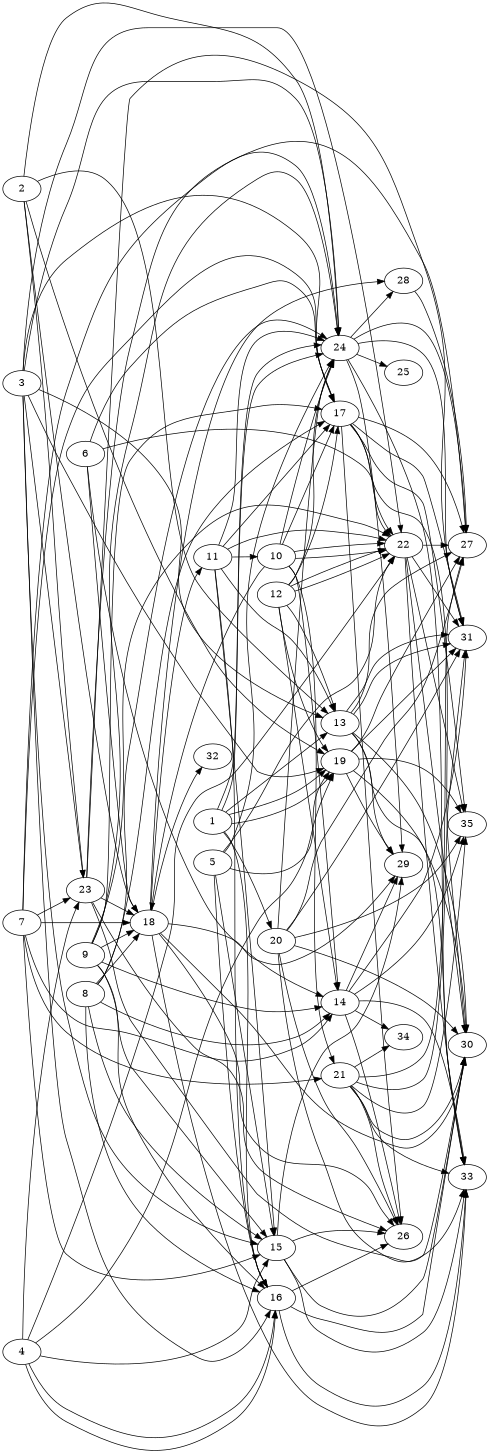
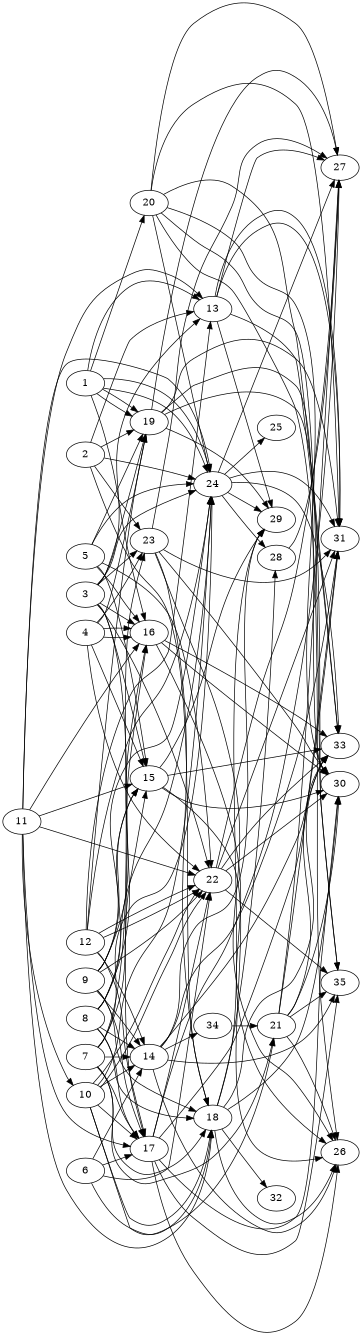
edge "18" -> "11": reversed
edge "13" -> "30": removed
edge "21" -> "34": reversed
